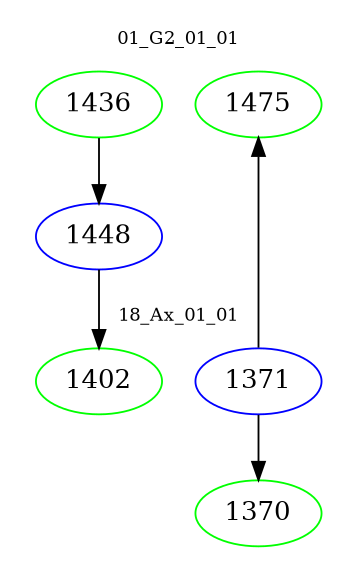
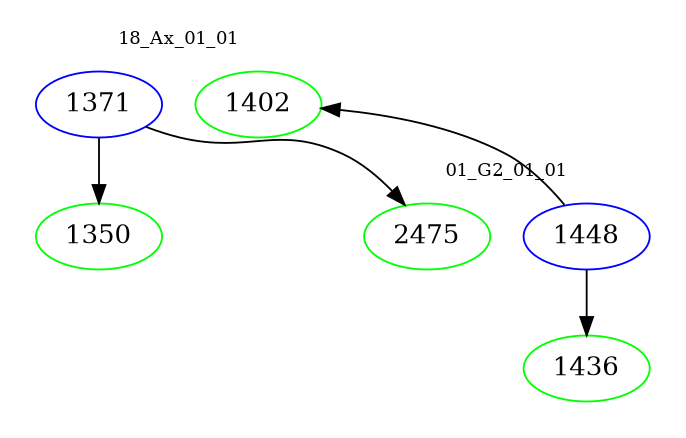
node "1475": label "1475" -> "2475"
edge "1436" -> "1448": reversed
node "1370": label "1370" -> "1350"
